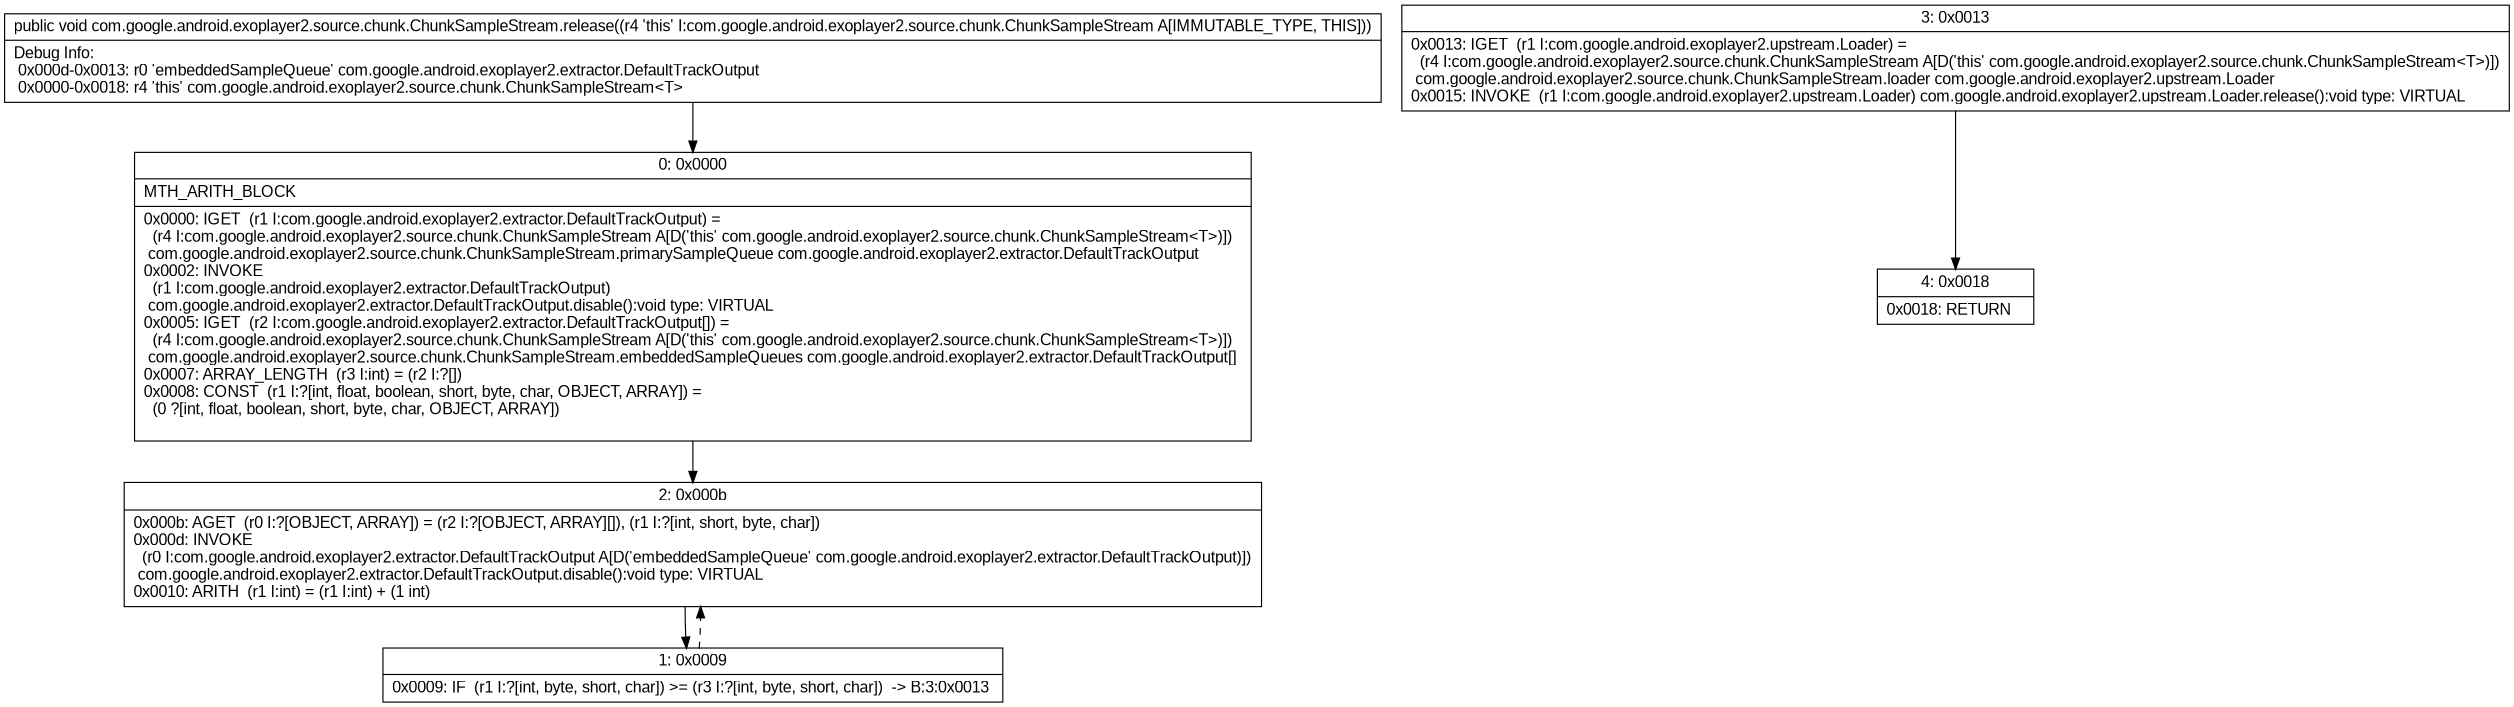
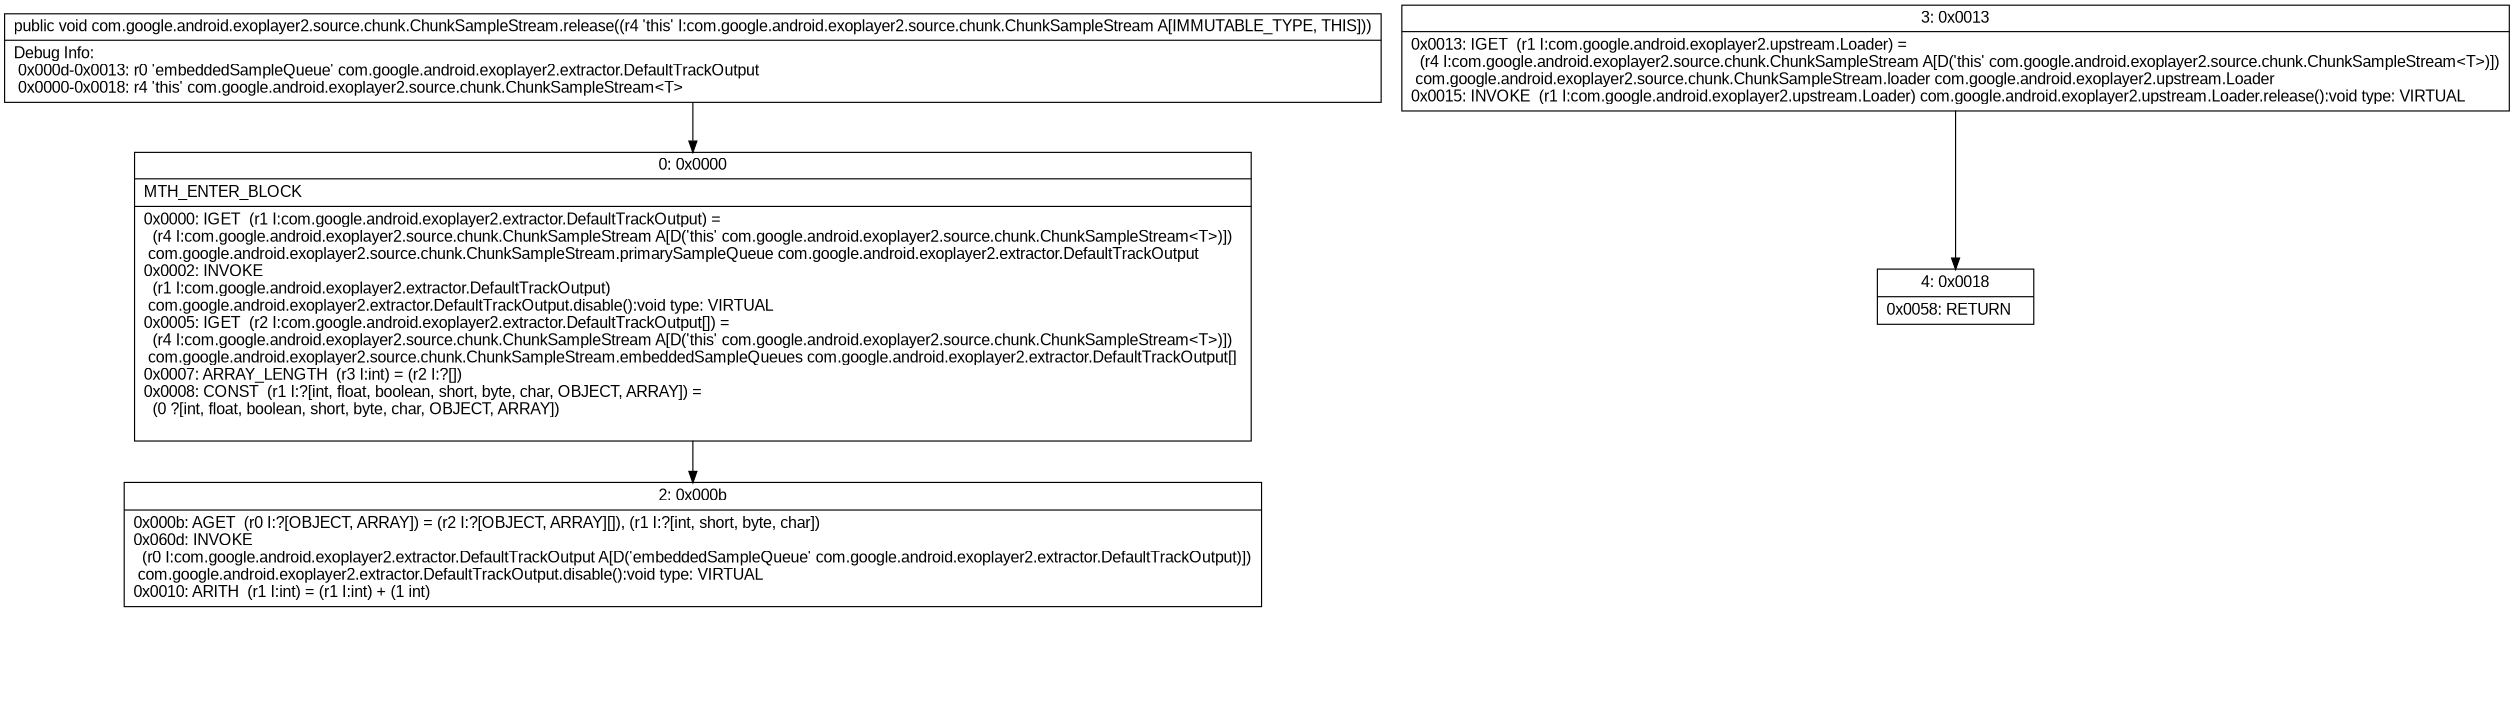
node "0: 0x0000": text "MTH_ARITH_BLOCK" -> "MTH_ENTER_BLOCK"
node "4: 0x0018": text "0x0018: RETURN" -> "0x0058: RETURN"
node "2: 0x000b": text "0x000d: INVOKE" -> "0x060d: INVOKE"
node "1: 0x0009": removed
